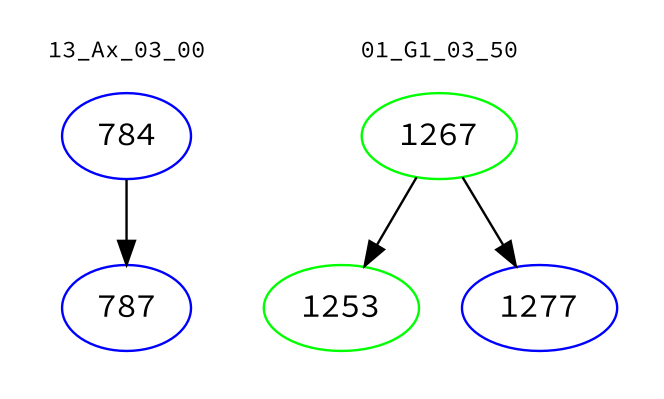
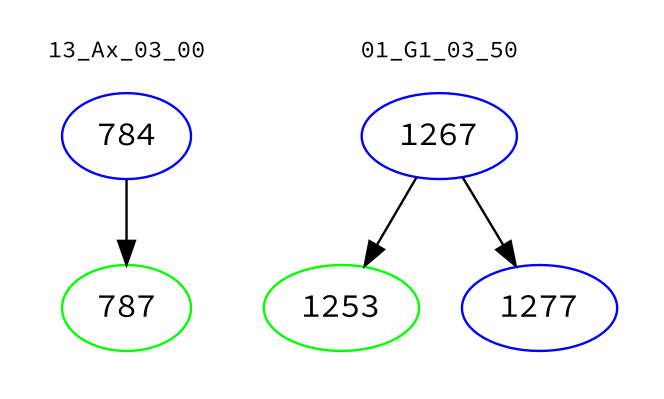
node "1267": color green -> blue
node "787": color blue -> green
